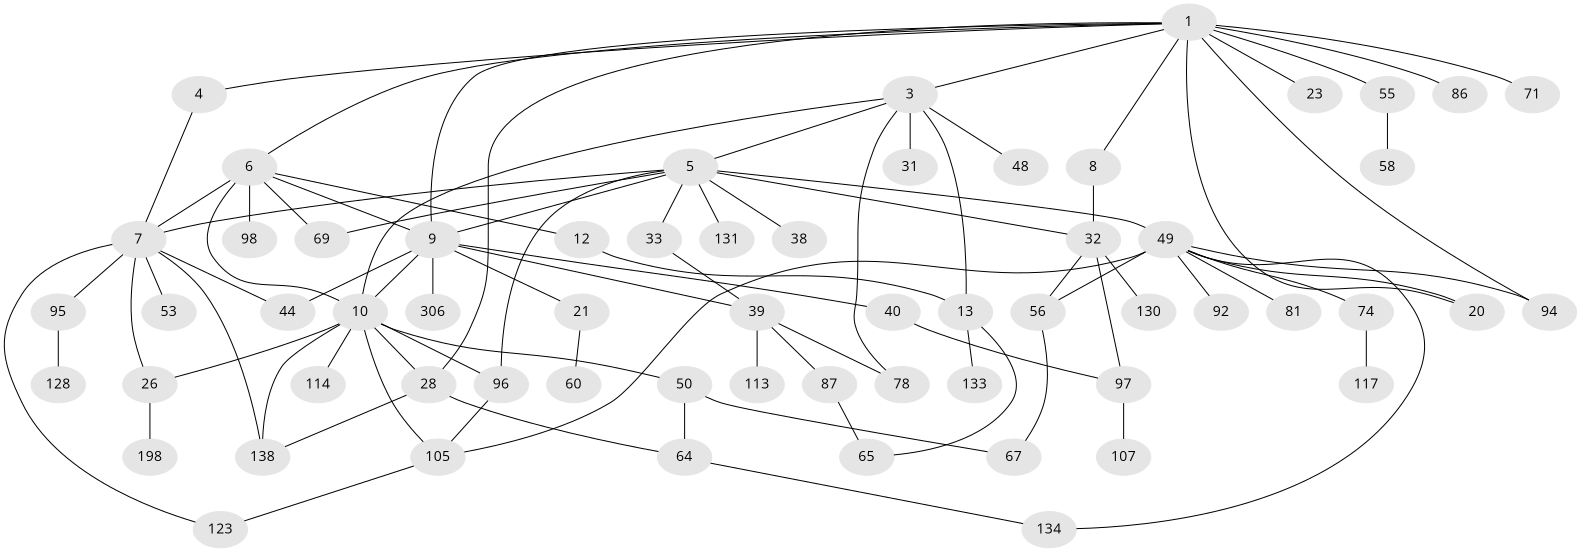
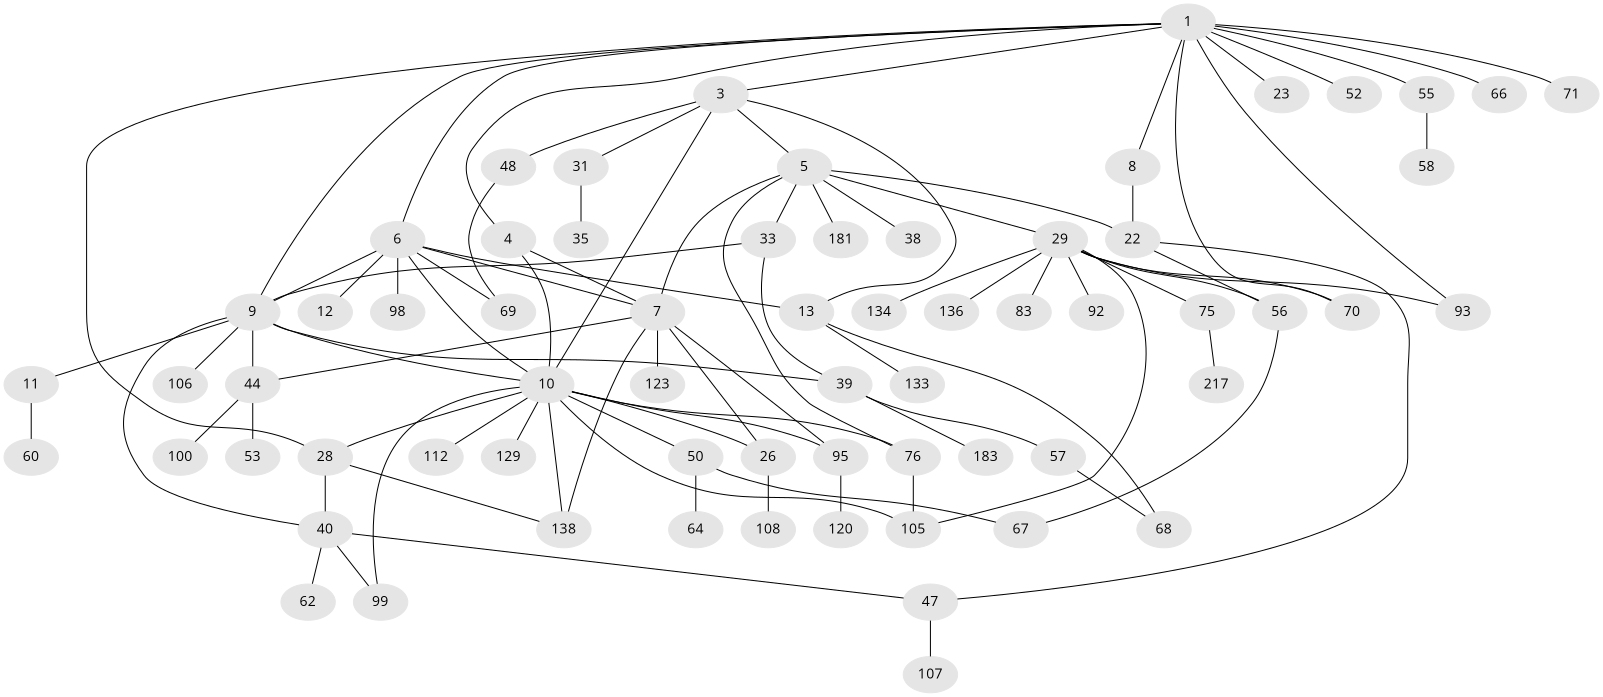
node "52": added
node "86": label "86" -> "66"
edge "5" -- "69": now "48" -- "69"
edge "5" -- "9": now "33" -- "9"
node "35": added
node "131": label "131" -> "181"
node "32": label "32" -> "22"
node "49": label "49" -> "29"
edge "7" -- "53": now "44" -- "53"
edge "12" -- "13": now "6" -- "13"
edge "4" -- "10": added
node "306": label "306" -> "106"
node "21": label "21" -> "11"
node "136": added
node "130": removed
node "81": label "81" -> "83"
node "74": label "74" -> "75"
node "20": label "20" -> "70"
node "94": label "94" -> "93"
node "128": label "128" -> "120"
node "114": label "114" -> "112"
node "96": label "96" -> "76"
node "113": label "113" -> "183"
node "87": label "87" -> "57"
node "78": removed
node "97": label "97" -> "47"
node "117": label "117" -> "217"
edge "10" -- "95": added
edge "28" -- "64": now "28" -- "40"
node "198": label "198" -> "108"
node "100": added
node "129": added
node "65": label "65" -> "68"
edge "105" -- "123": removed
edge "64" -- "134": removed
node "62": added
node "99": added
